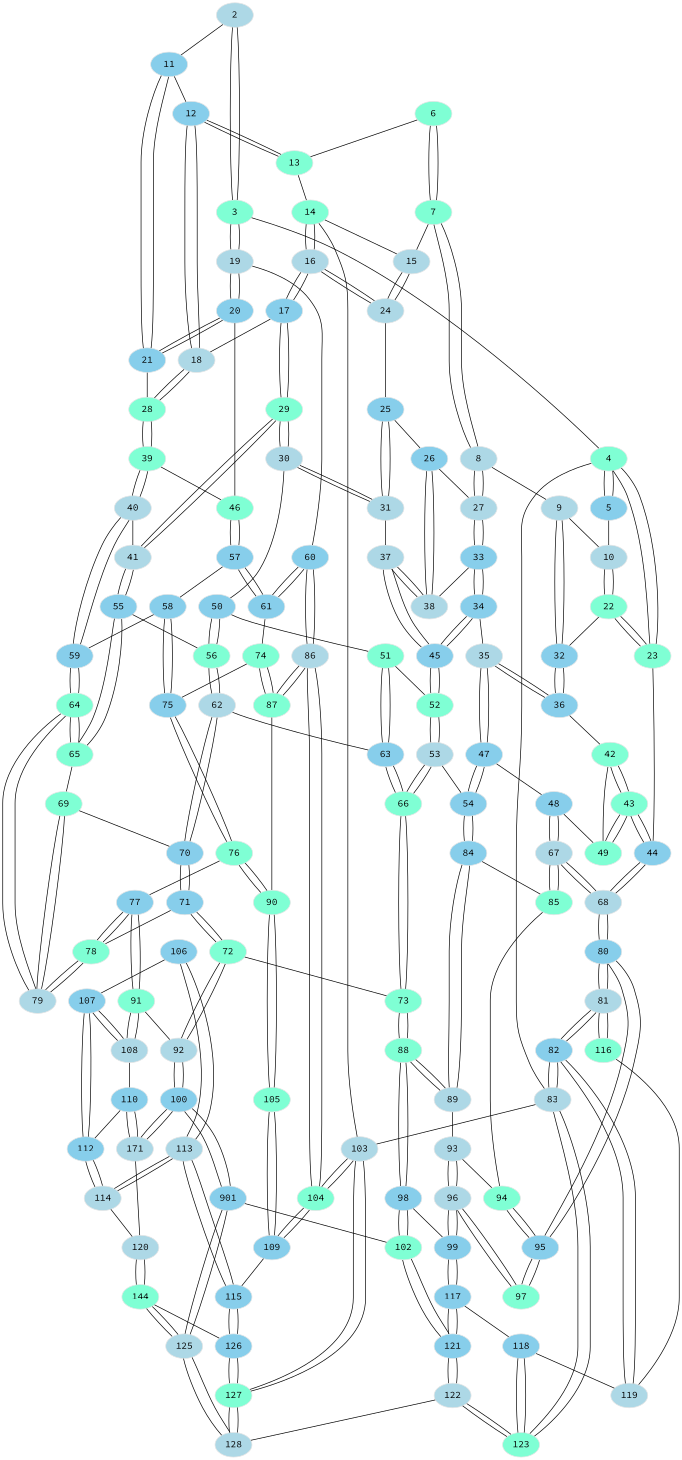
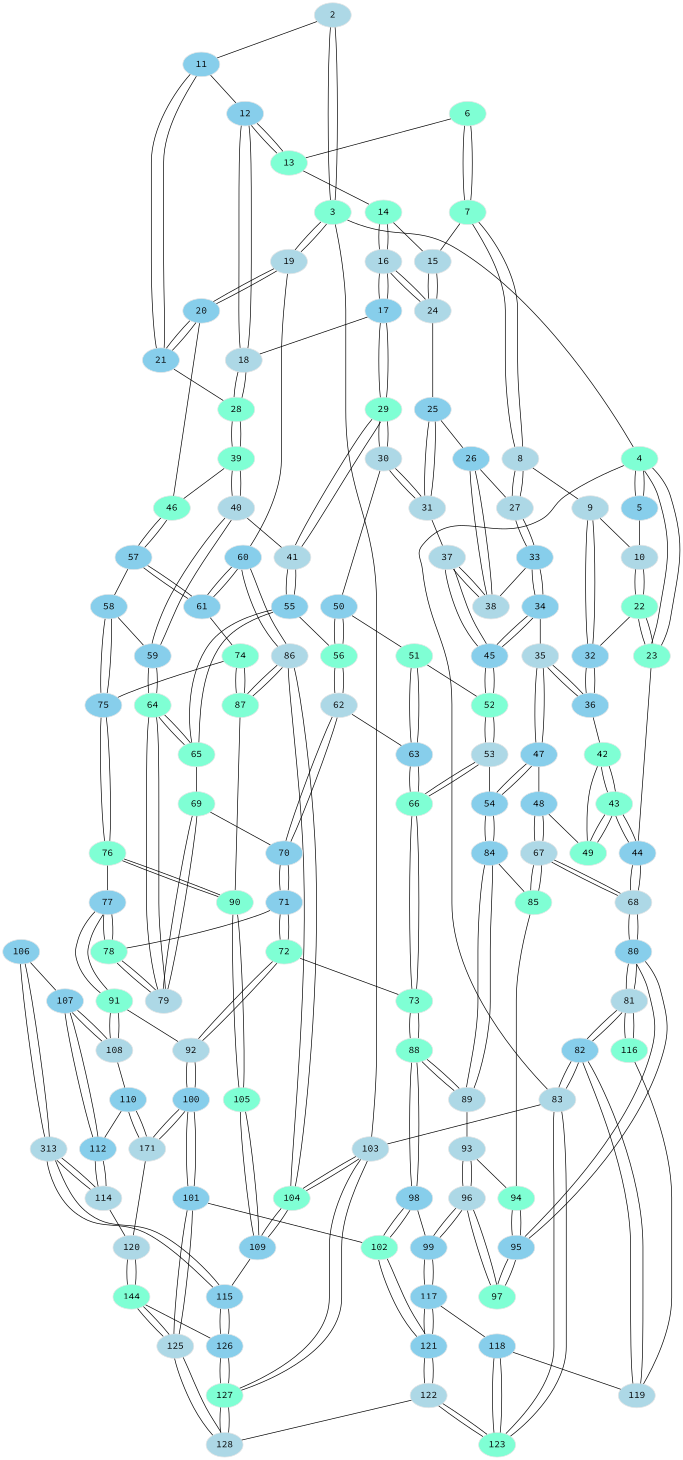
edge "14" -- "103": now "3" -- "103"
node "113": label "113" -> "313"
node "901": label "901" -> "101"
